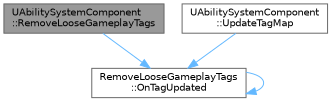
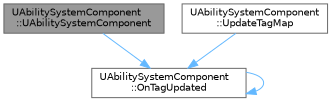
node "UAbilitySystemComponent ::RemoveLooseGameplayTags": label "UAbilitySystemComponent ::RemoveLooseGameplayTags" -> "UAbilitySystemComponent ::UAbilitySystemComponent"
node "RemoveLooseGameplayTags ::OnTagUpdated": label "RemoveLooseGameplayTags ::OnTagUpdated" -> "UAbilitySystemComponent ::OnTagUpdated"
